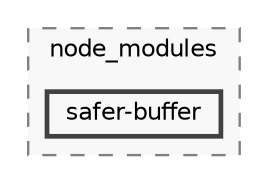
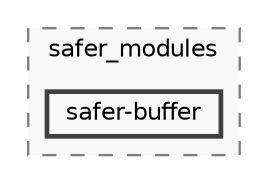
cluster "node_modules": label "node_modules" -> "safer_modules"
